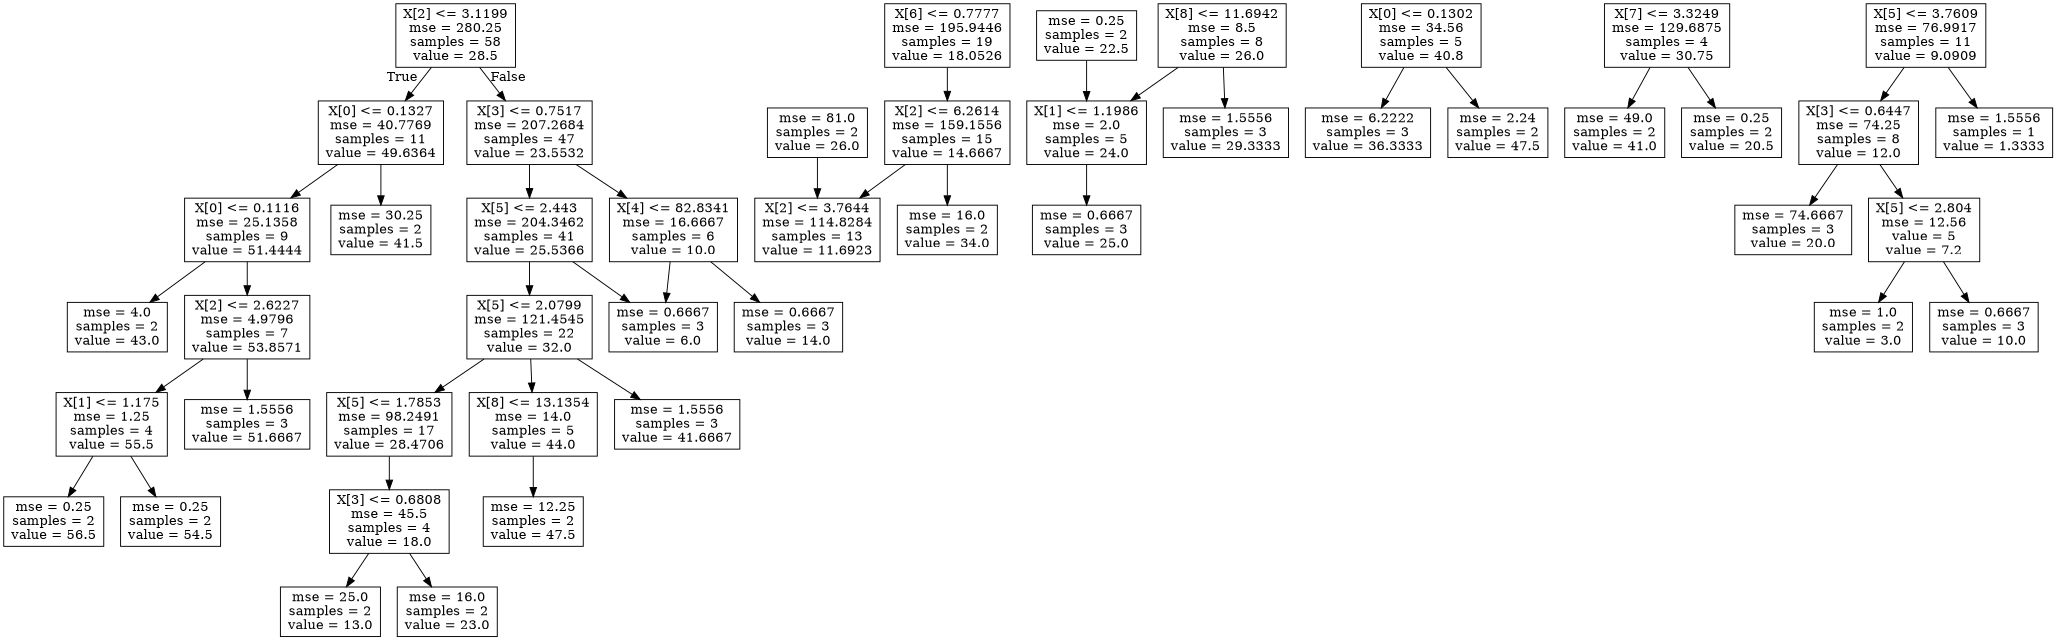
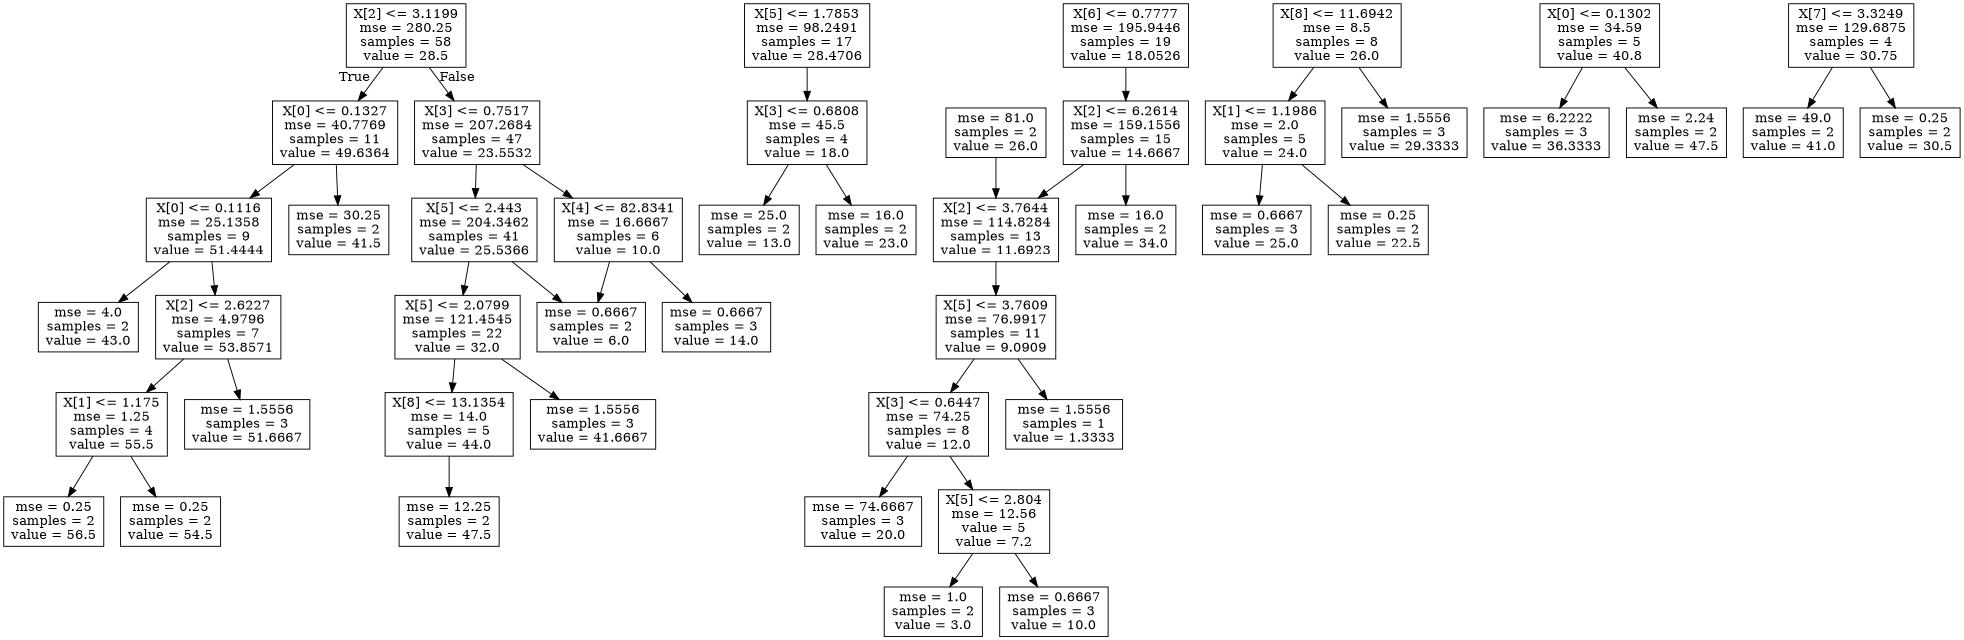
node "X[0] <= 0.1302 mse = 34.56 samples = 5 value = 40.8": label "X[0] <= 0.1302 mse = 34.56 samples = 5 value = 40.8" -> "X[0] <= 0.1302 mse = 34.59 samples = 5 value = 40.8"
edge "mse = 0.25 samples = 2 value = 22.5" -> "X[1] <= 1.1986 mse = 2.0 samples = 5 value = 24.0": reversed
node "mse = 0.25 samples = 2 value = 20.5": label "mse = 0.25 samples = 2 value = 20.5" -> "mse = 0.25 samples = 2 value = 30.5"
edge "X[2] <= 3.7644 mse = 114.8284 samples = 13 value = 11.6923" -> "X[5] <= 3.7609 mse = 76.9917 samples = 11 value = 9.0909": added
node "mse = 0.6667 samples = 3 value = 6.0": label "mse = 0.6667 samples = 3 value = 6.0" -> "mse = 0.6667 samples = 2 value = 6.0"
edge "X[5] <= 2.0799 mse = 121.4545 samples = 22 value = 32.0" -> "X[5] <= 1.7853 mse = 98.2491 samples = 17 value = 28.4706": removed
